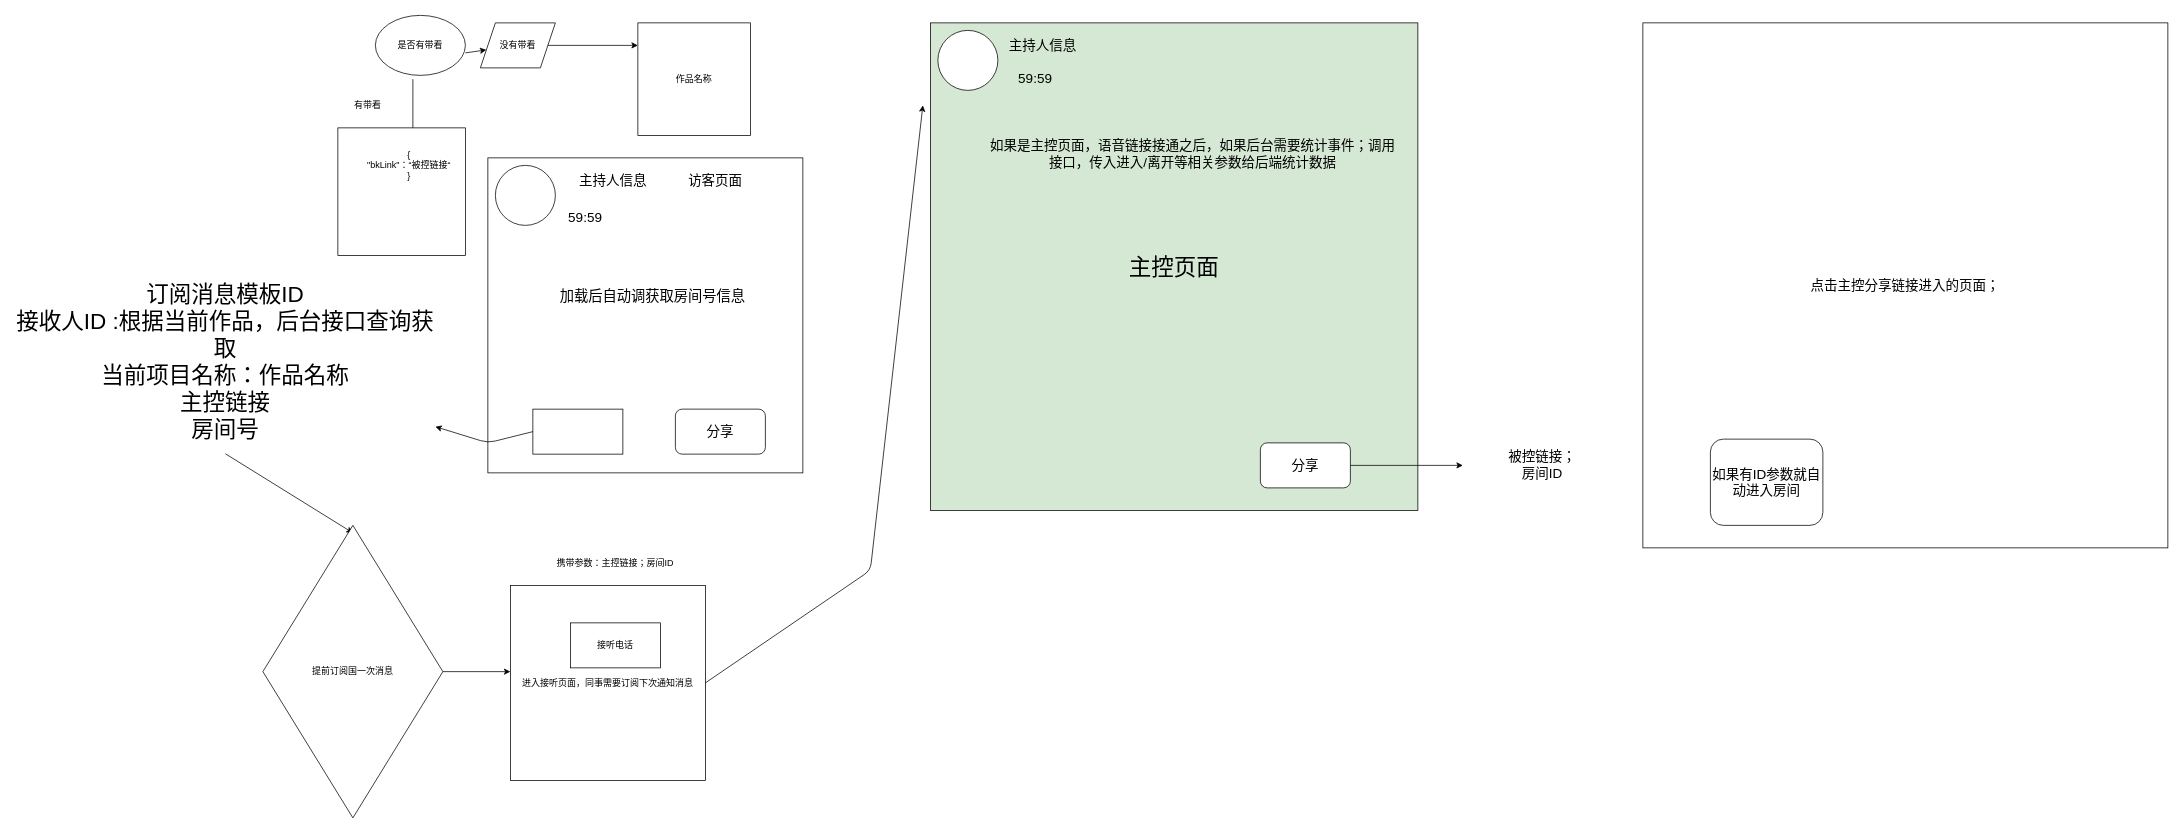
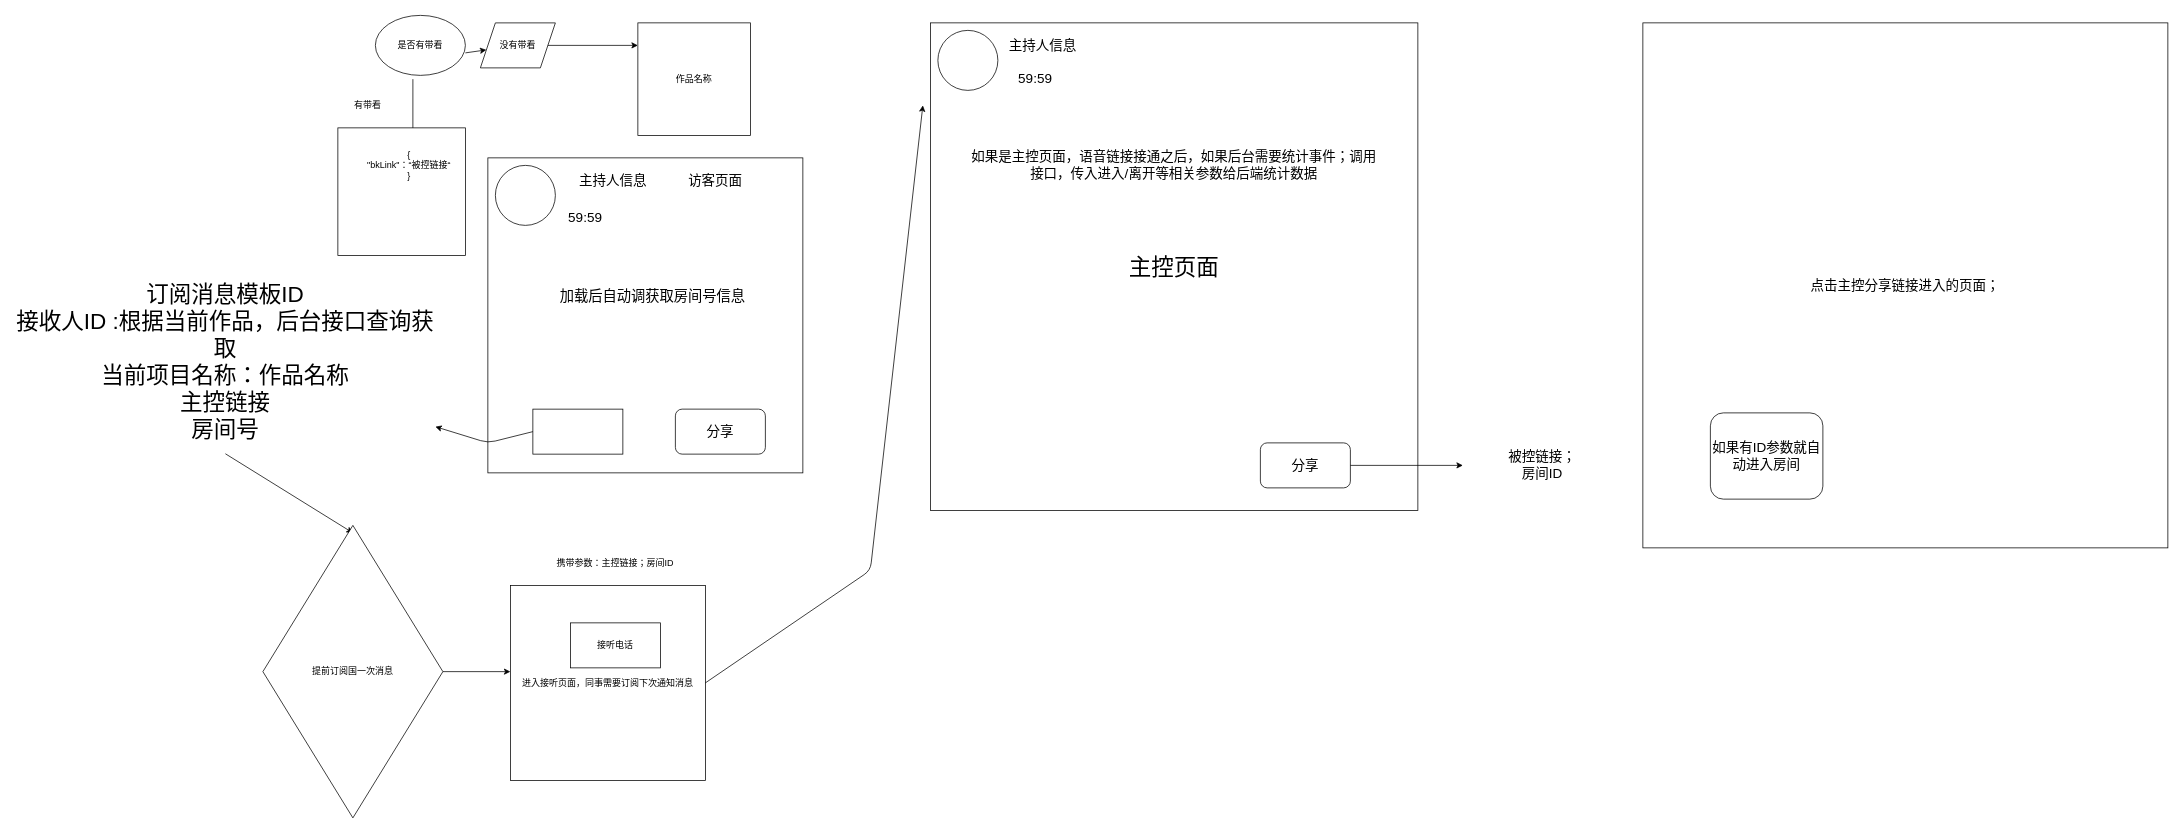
node "如果是主控页面，语音链接接通之后，如果后台需要统计事件；调用接口，传入进入/离开等相关参数给后端统计数据": moved (1193, 154) -> (1174, 165)
node "主控页面": fillcolor #d5e8d4 -> #ffffff
node "如果有ID参数就自动进入房间": moved (1767, 482) -> (1767, 456)
